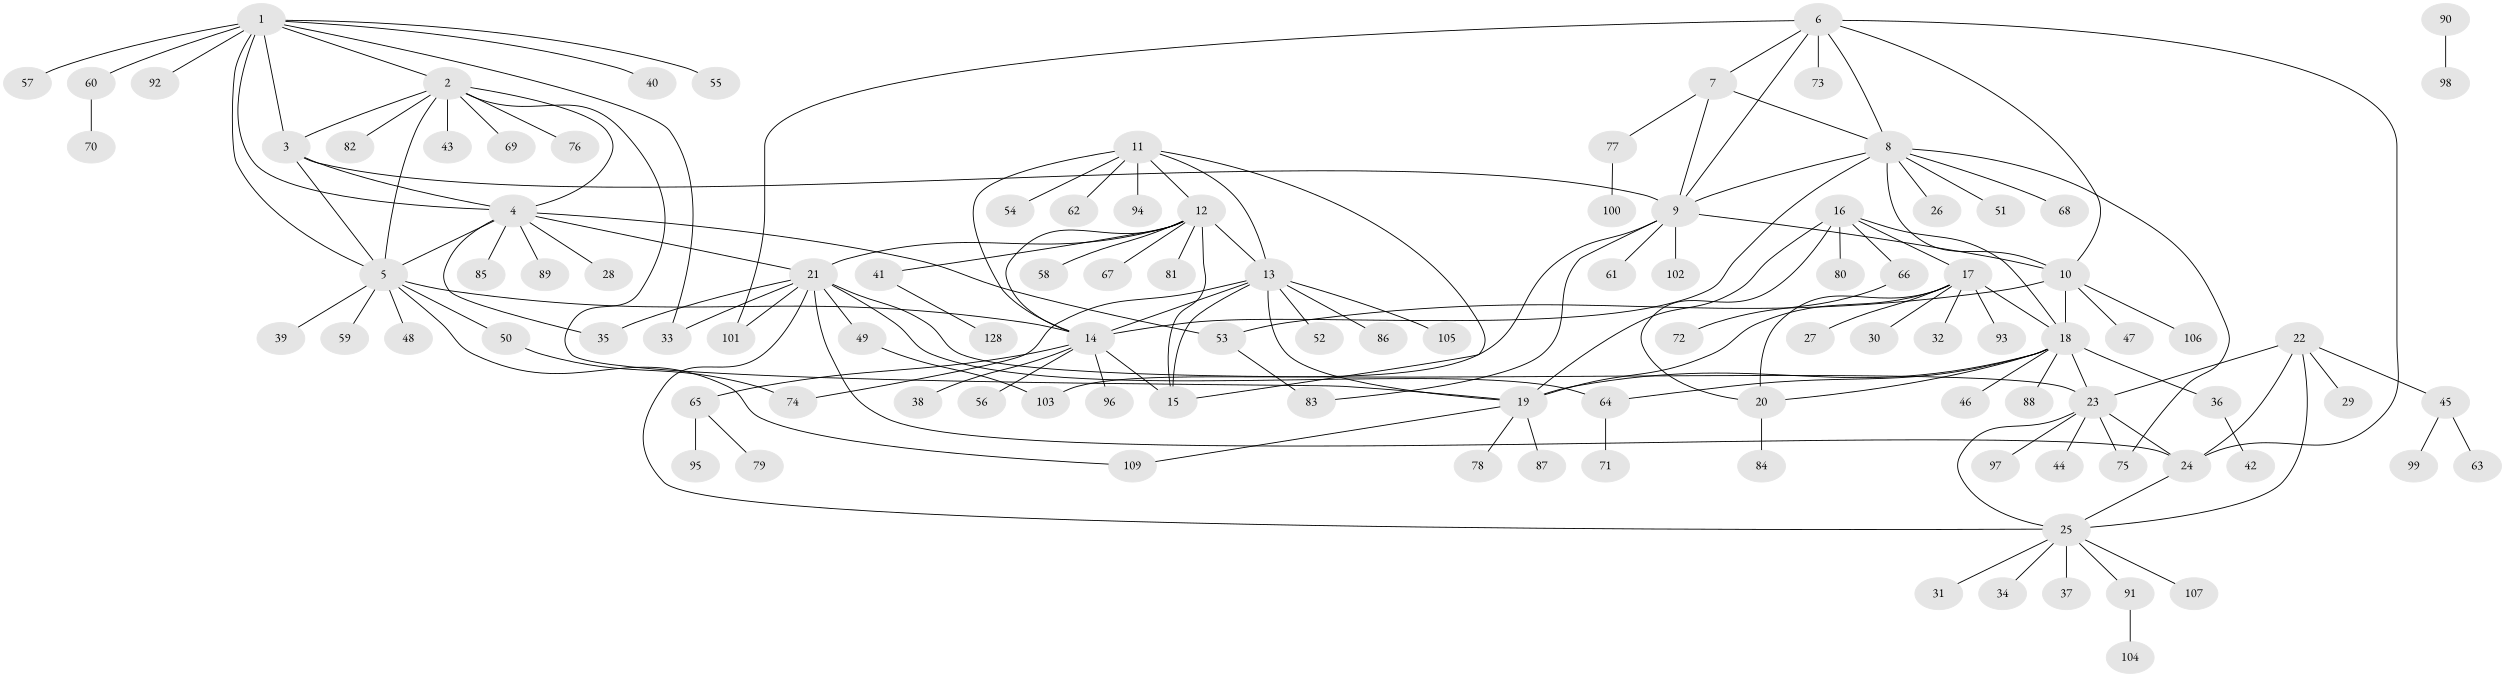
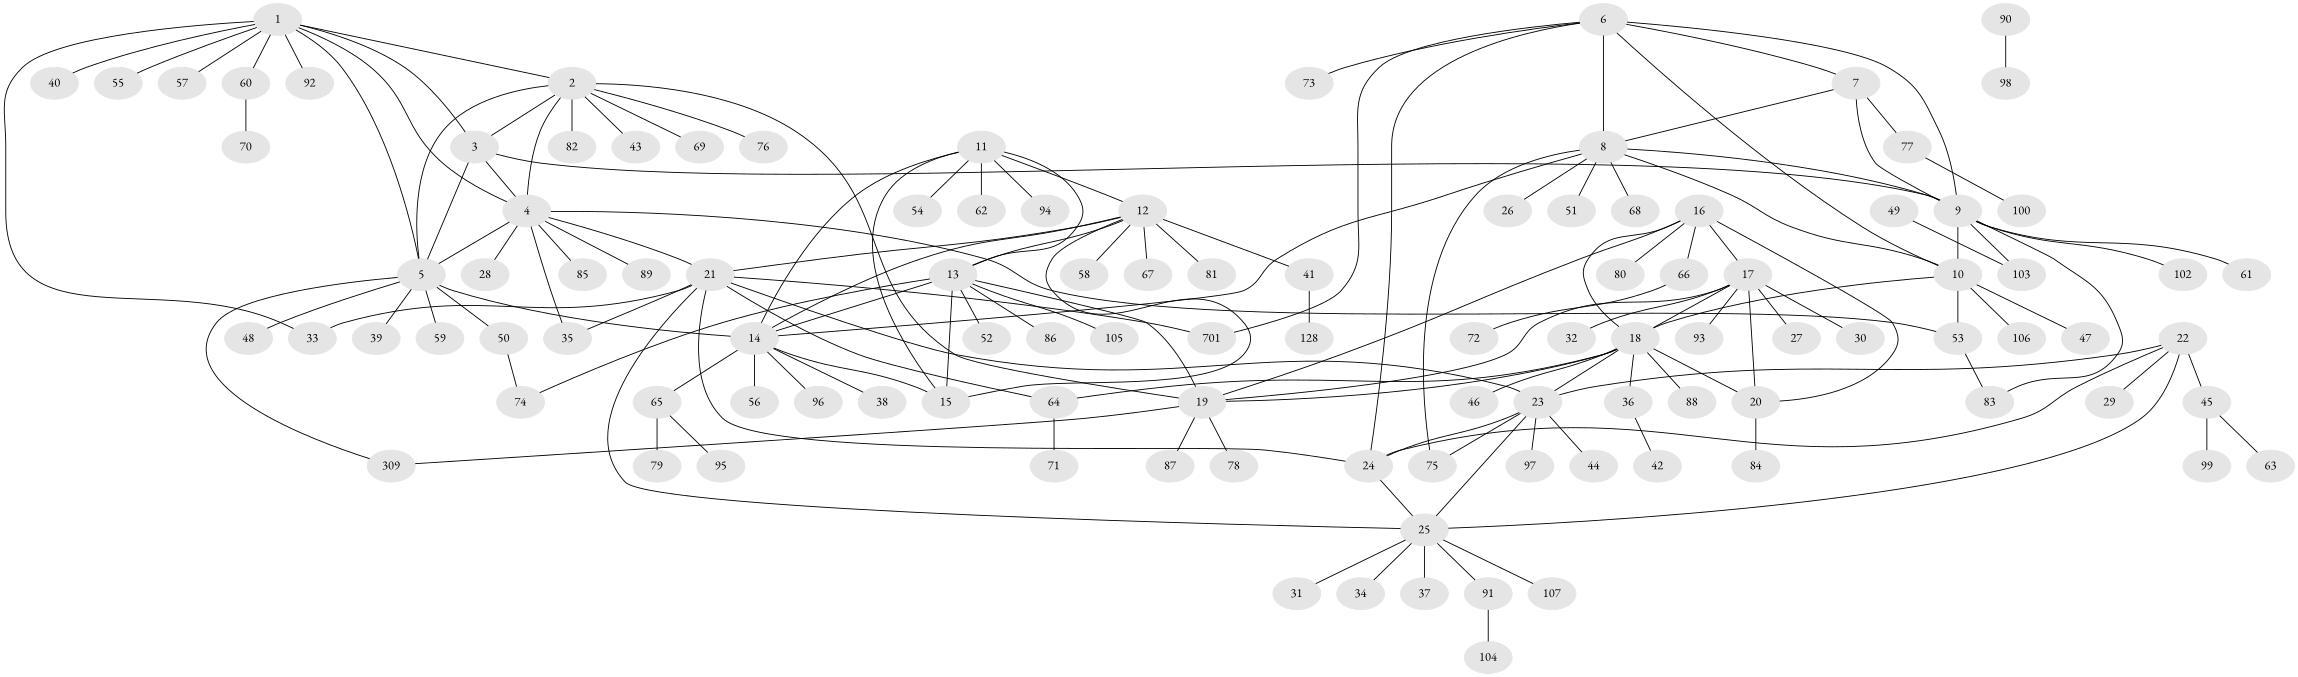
edge "21" -- "49": removed
node "101": label "101" -> "701"
node "109": label "109" -> "309"
